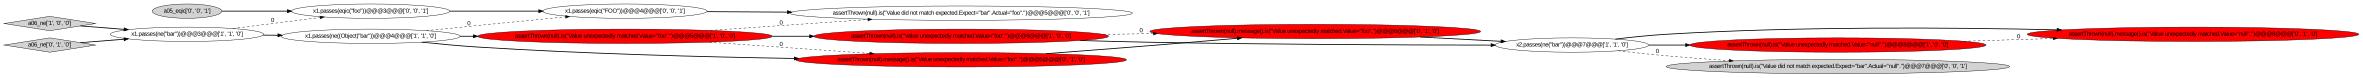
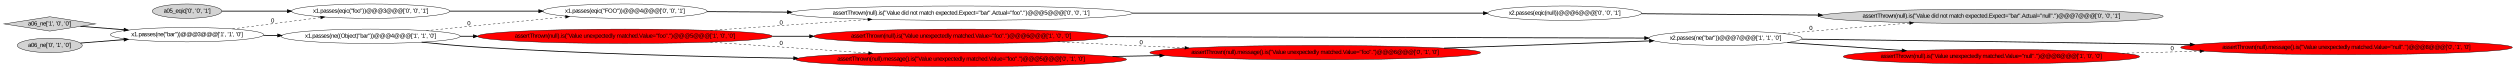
node "x2.passes(eqic(null))@@@6@@@['0', '0', '1']": added
node "a06_ne['0', '1', '0']": shape diamond -> ellipse
